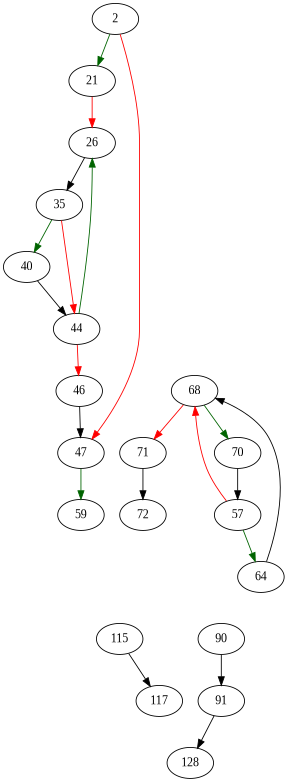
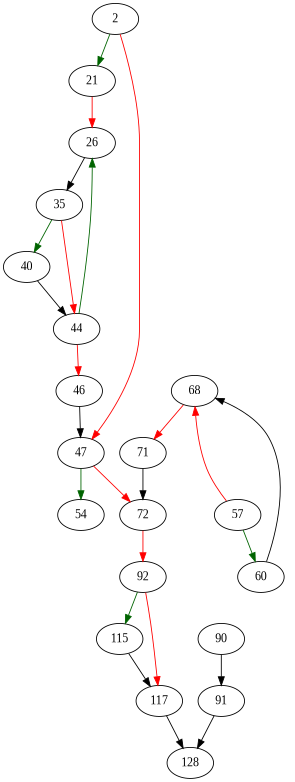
node "70": removed
edge "47" -> "72": added
node "59": label "59" -> "54"
node "92": added
node "64": label "64" -> "60"
edge "117" -> "128": added
